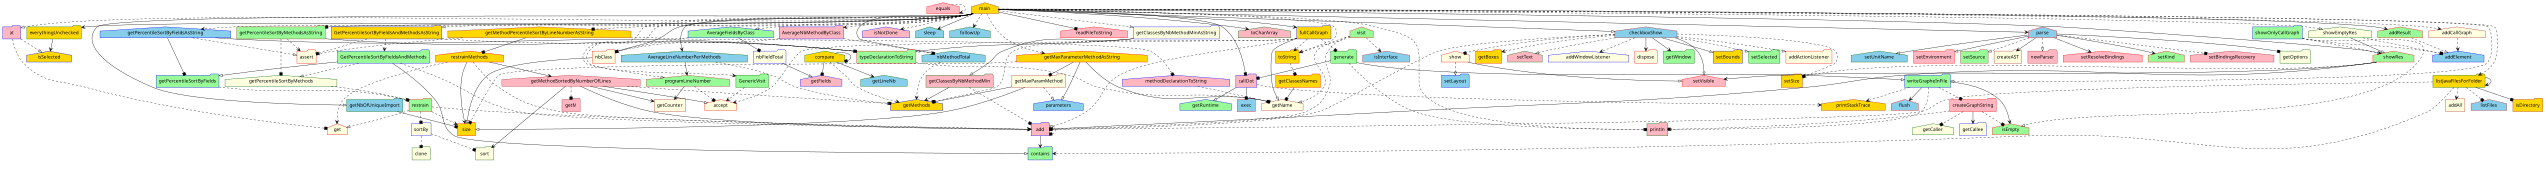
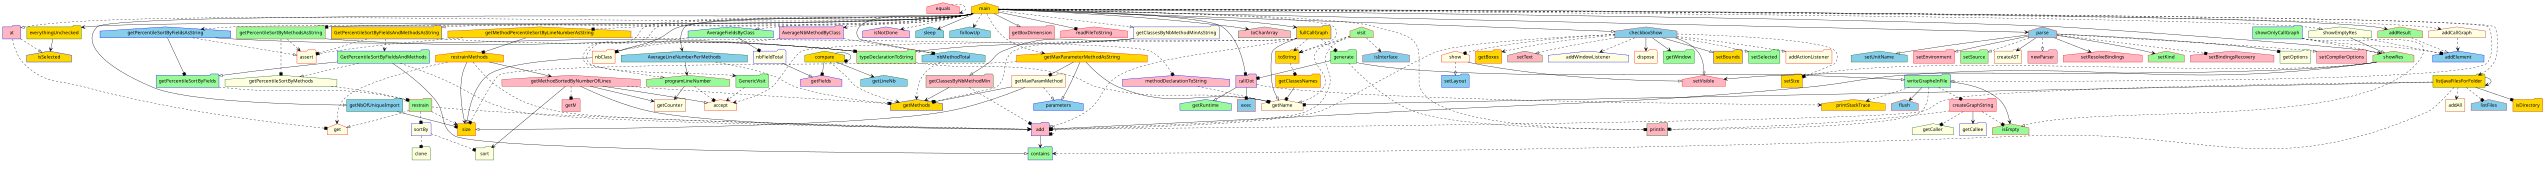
node "getBoxDimension": added
node "setCompilerOptions": added
edge "listJavaFilesForFolder" -> "getName": added
